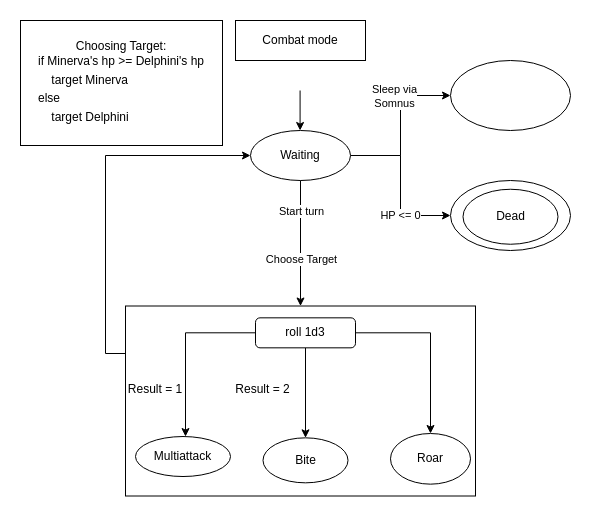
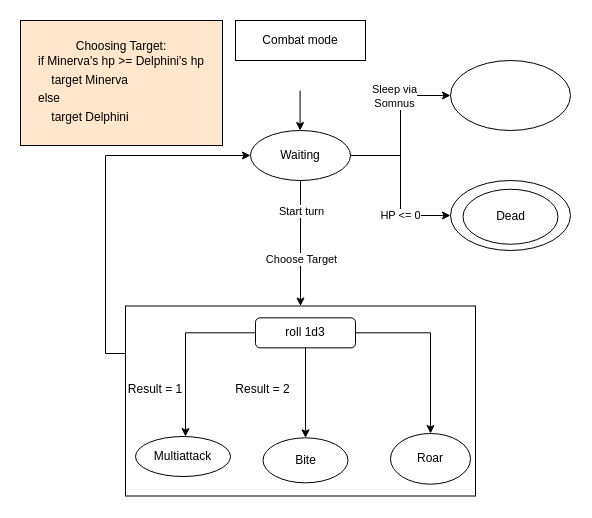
node "Choosing Target: if Minerva's hp >= Delphini's hp target Minerva else target Delphini": fillcolor #ffffff -> #ffe6cc
